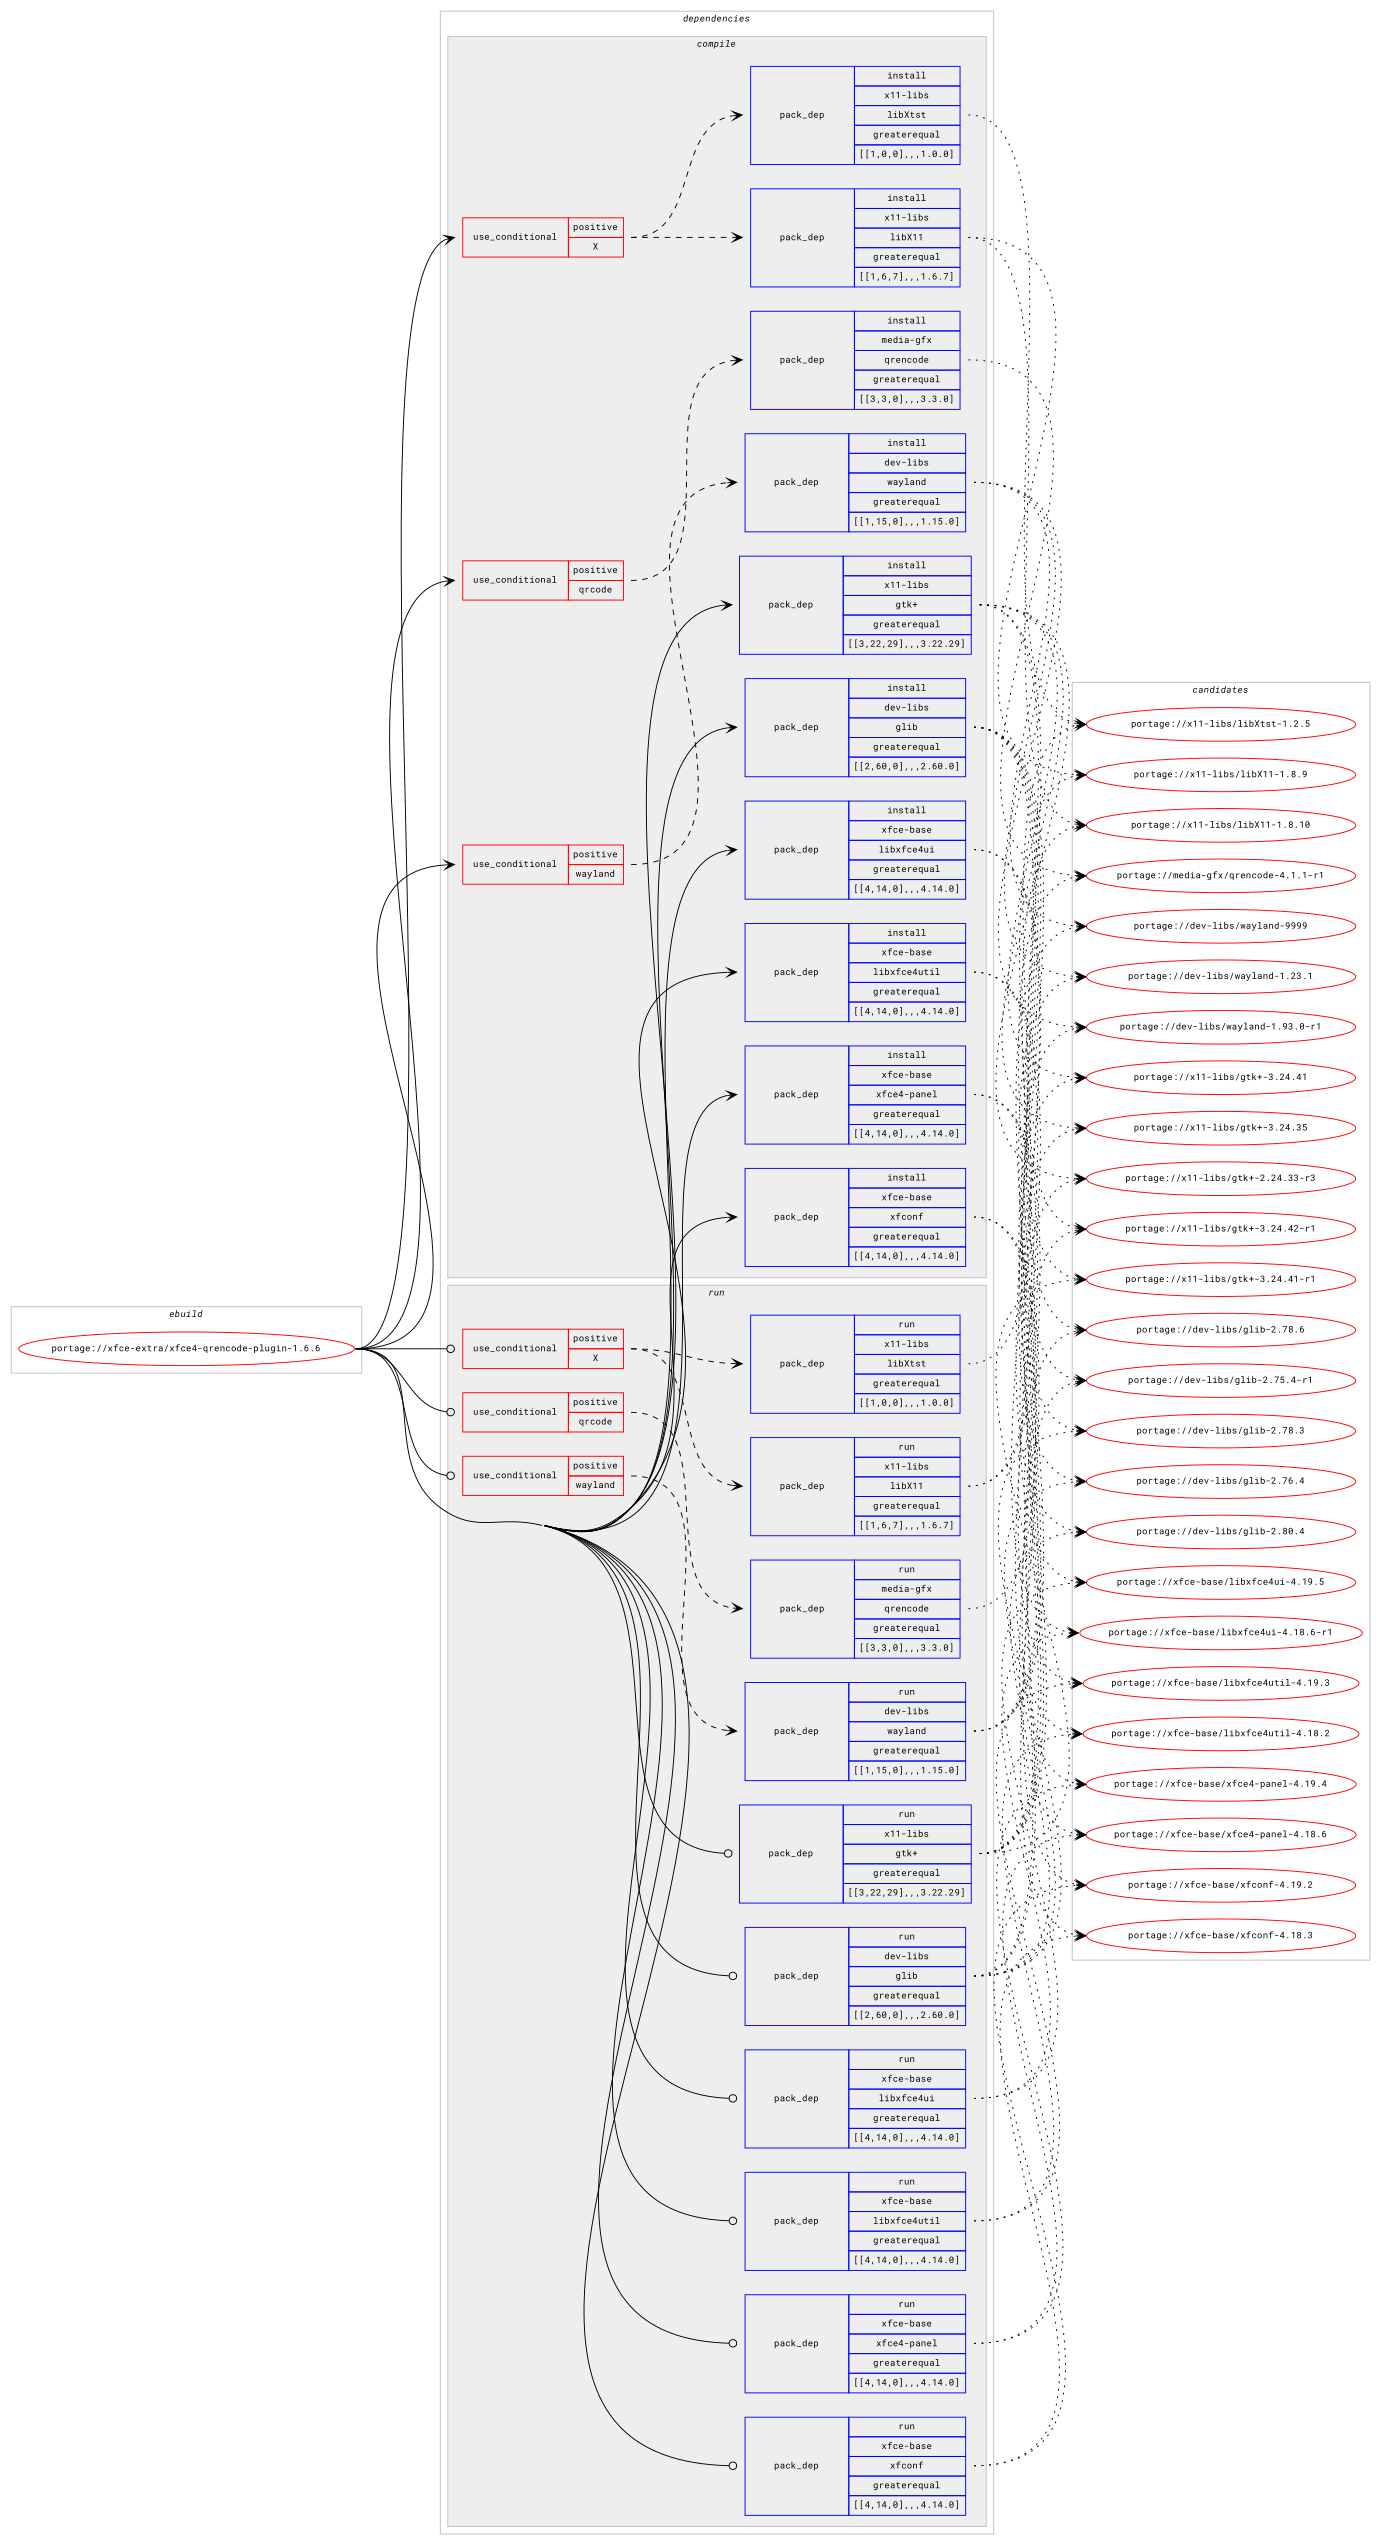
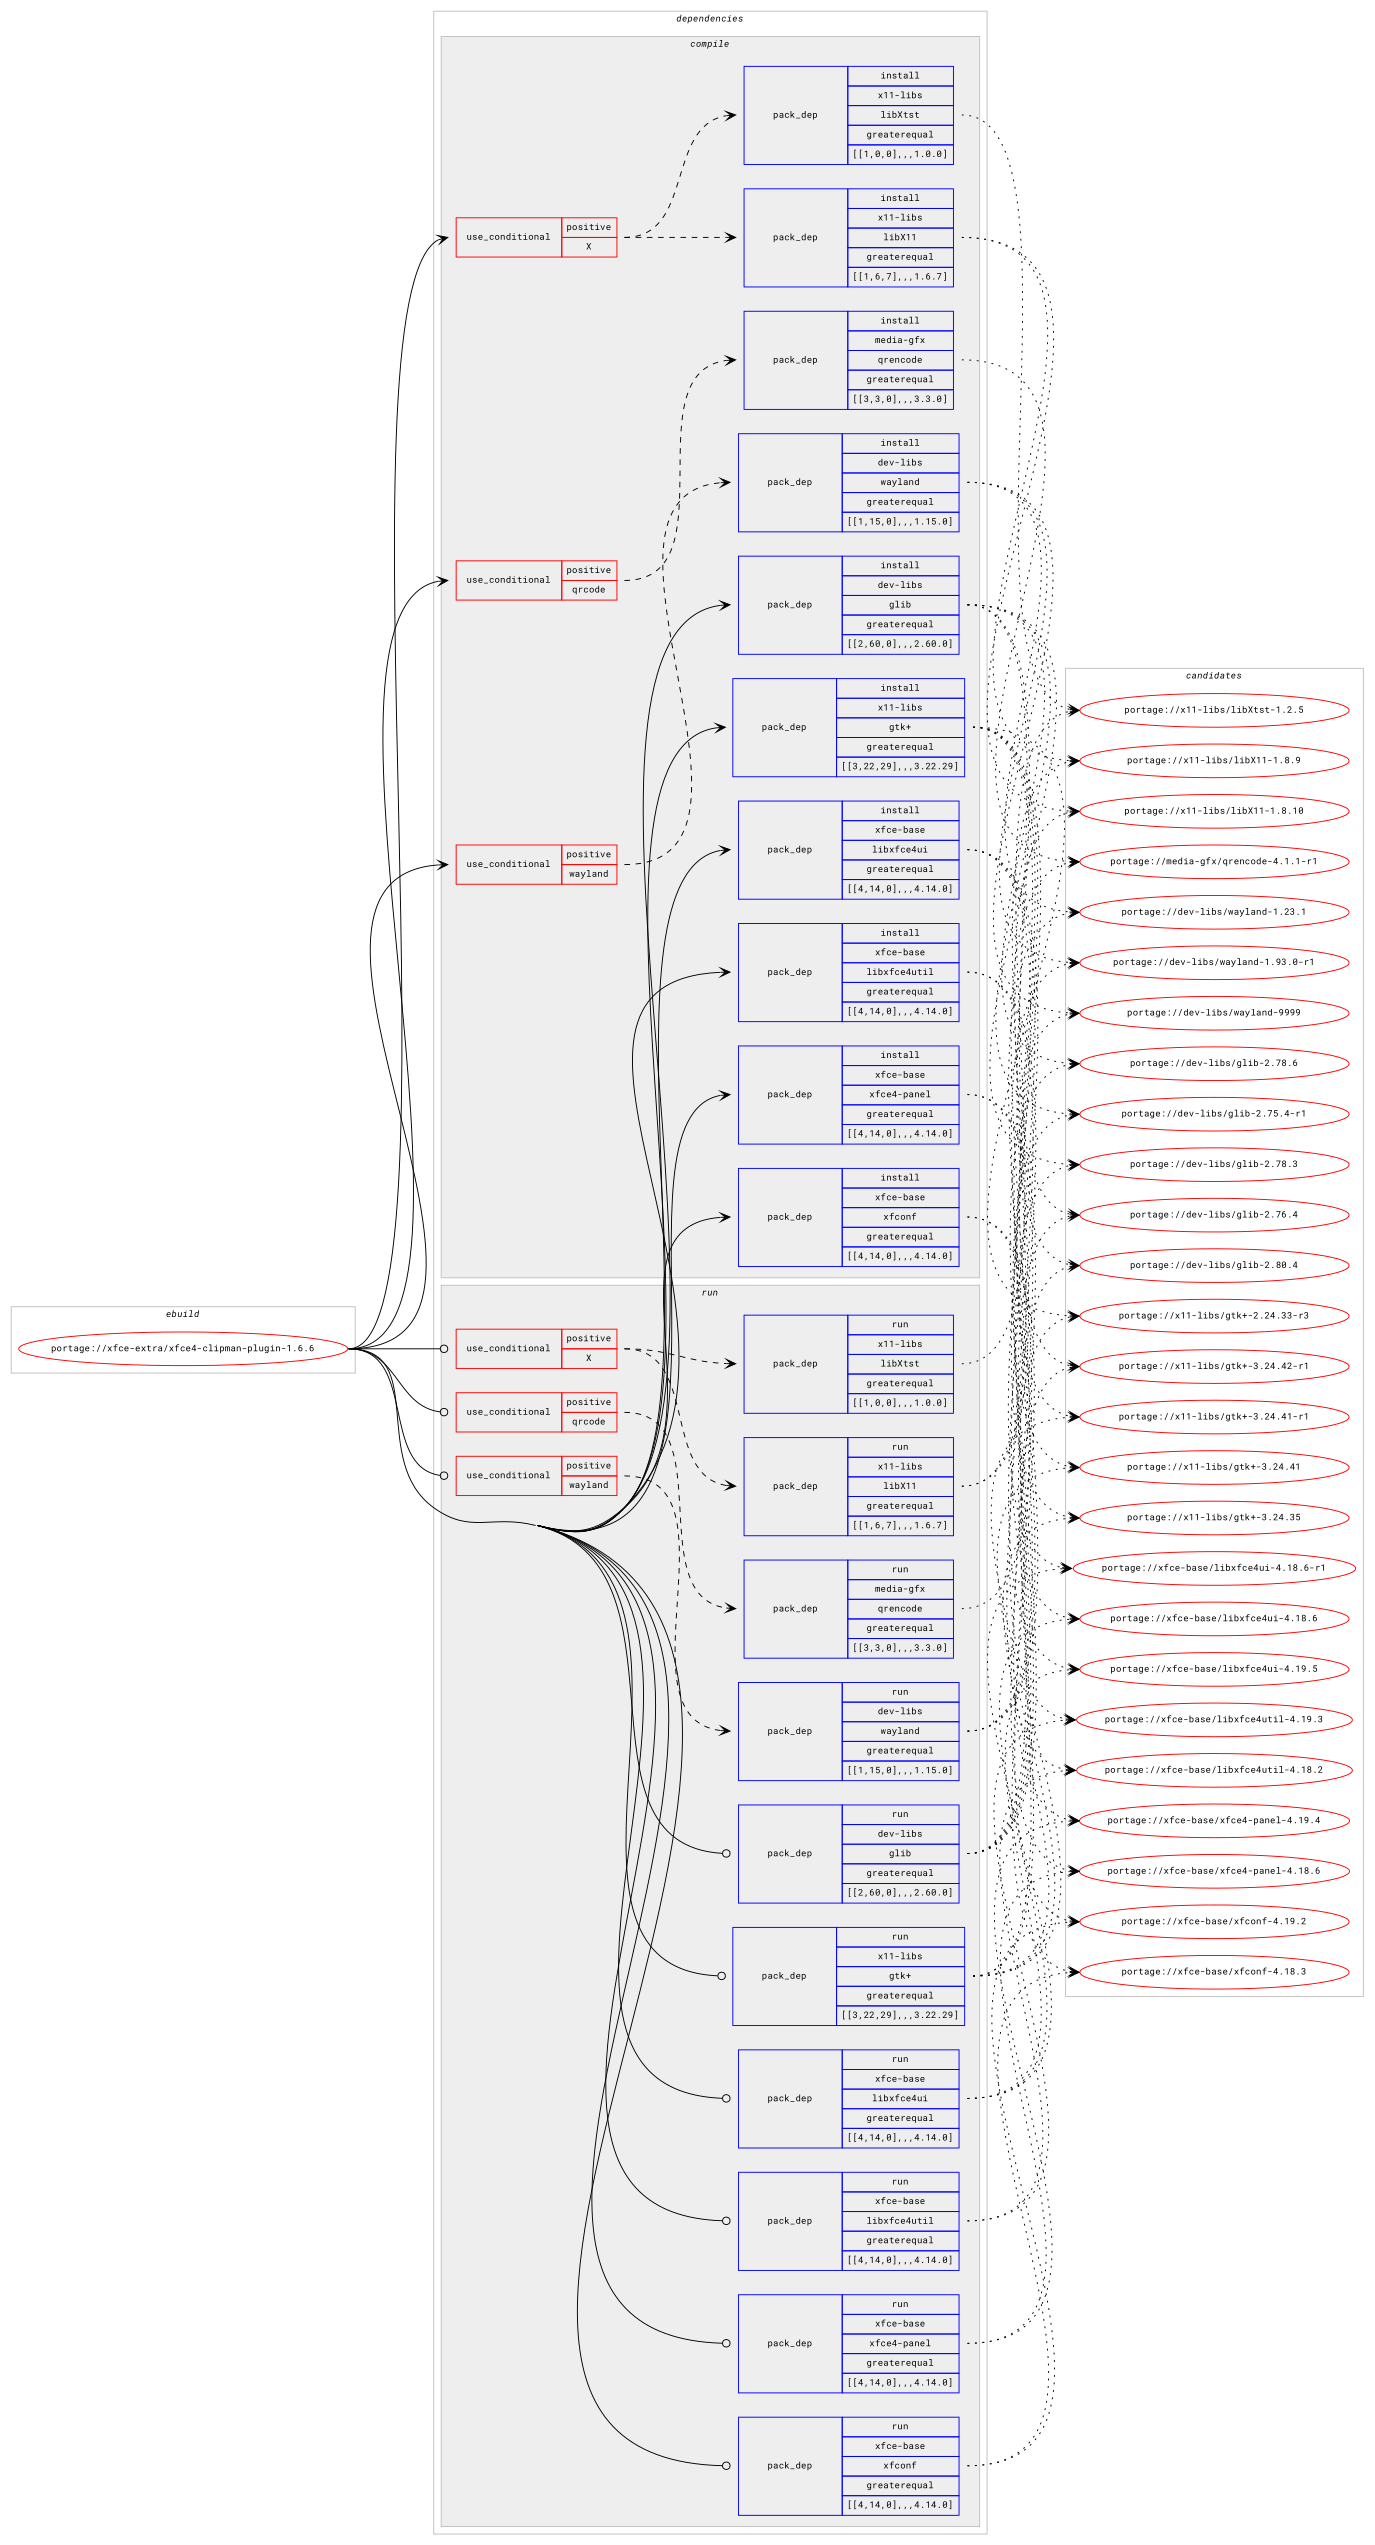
node "portage://xfce-extra/xfce4-qrencode-plugin-1.6.6": label "portage://xfce-extra/xfce4-qrencode-plugin-1.6.6" -> "portage://xfce-extra/xfce4-clipman-plugin-1.6.6"
node "portage://xfce-base/libxfce4ui-4.18.6": added
